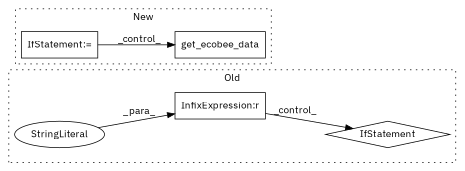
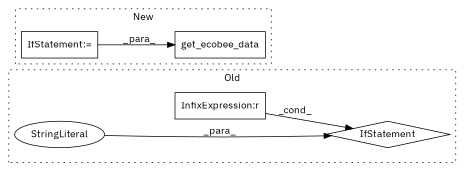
edge "IfStatement:=" -> "get_ecobee_data": label "_control_" -> "_para_"
edge "InfixExpression:r" -> "IfStatement": label "_control_" -> "_cond_"
edge "StringLiteral" -> "InfixExpression:r": now "StringLiteral" -> "IfStatement"
